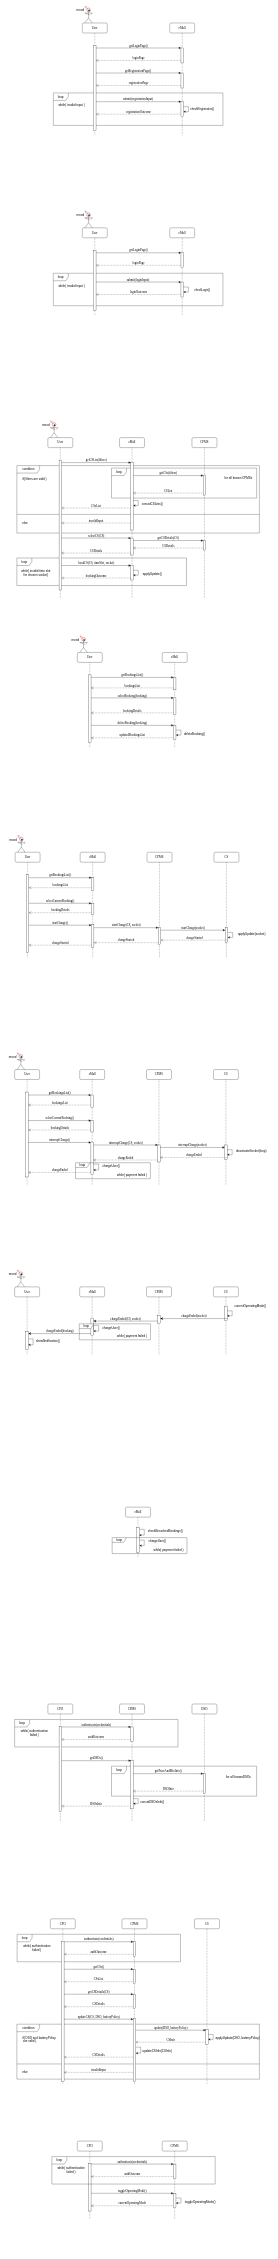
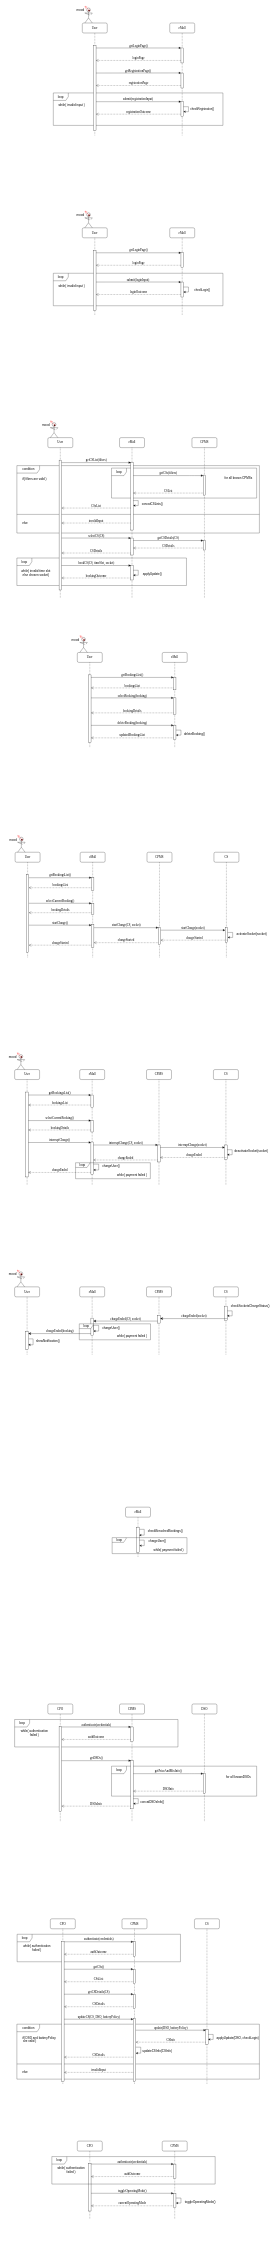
node "while( invalid time slot for chosen socket)": label "while( invalid time slot for chosen socket)" -> "while( invalid time slot else chosen socket)"
node "applyUpdate(socket)": label "applyUpdate(socket)" -> "activateSocket(socket)"
node "deactivateSocket(loop)": label "deactivateSocket(loop)" -> "deactivateSocket(socket)"
node "currentOperatingMode()": label "currentOperatingMode()" -> "checkSocketsChargeStatus()"
node "applyUpdate(DSO, batteryPolicy)": label "applyUpdate(DSO, batteryPolicy)" -> "applyUpdate(DSO, checkLogin)"
